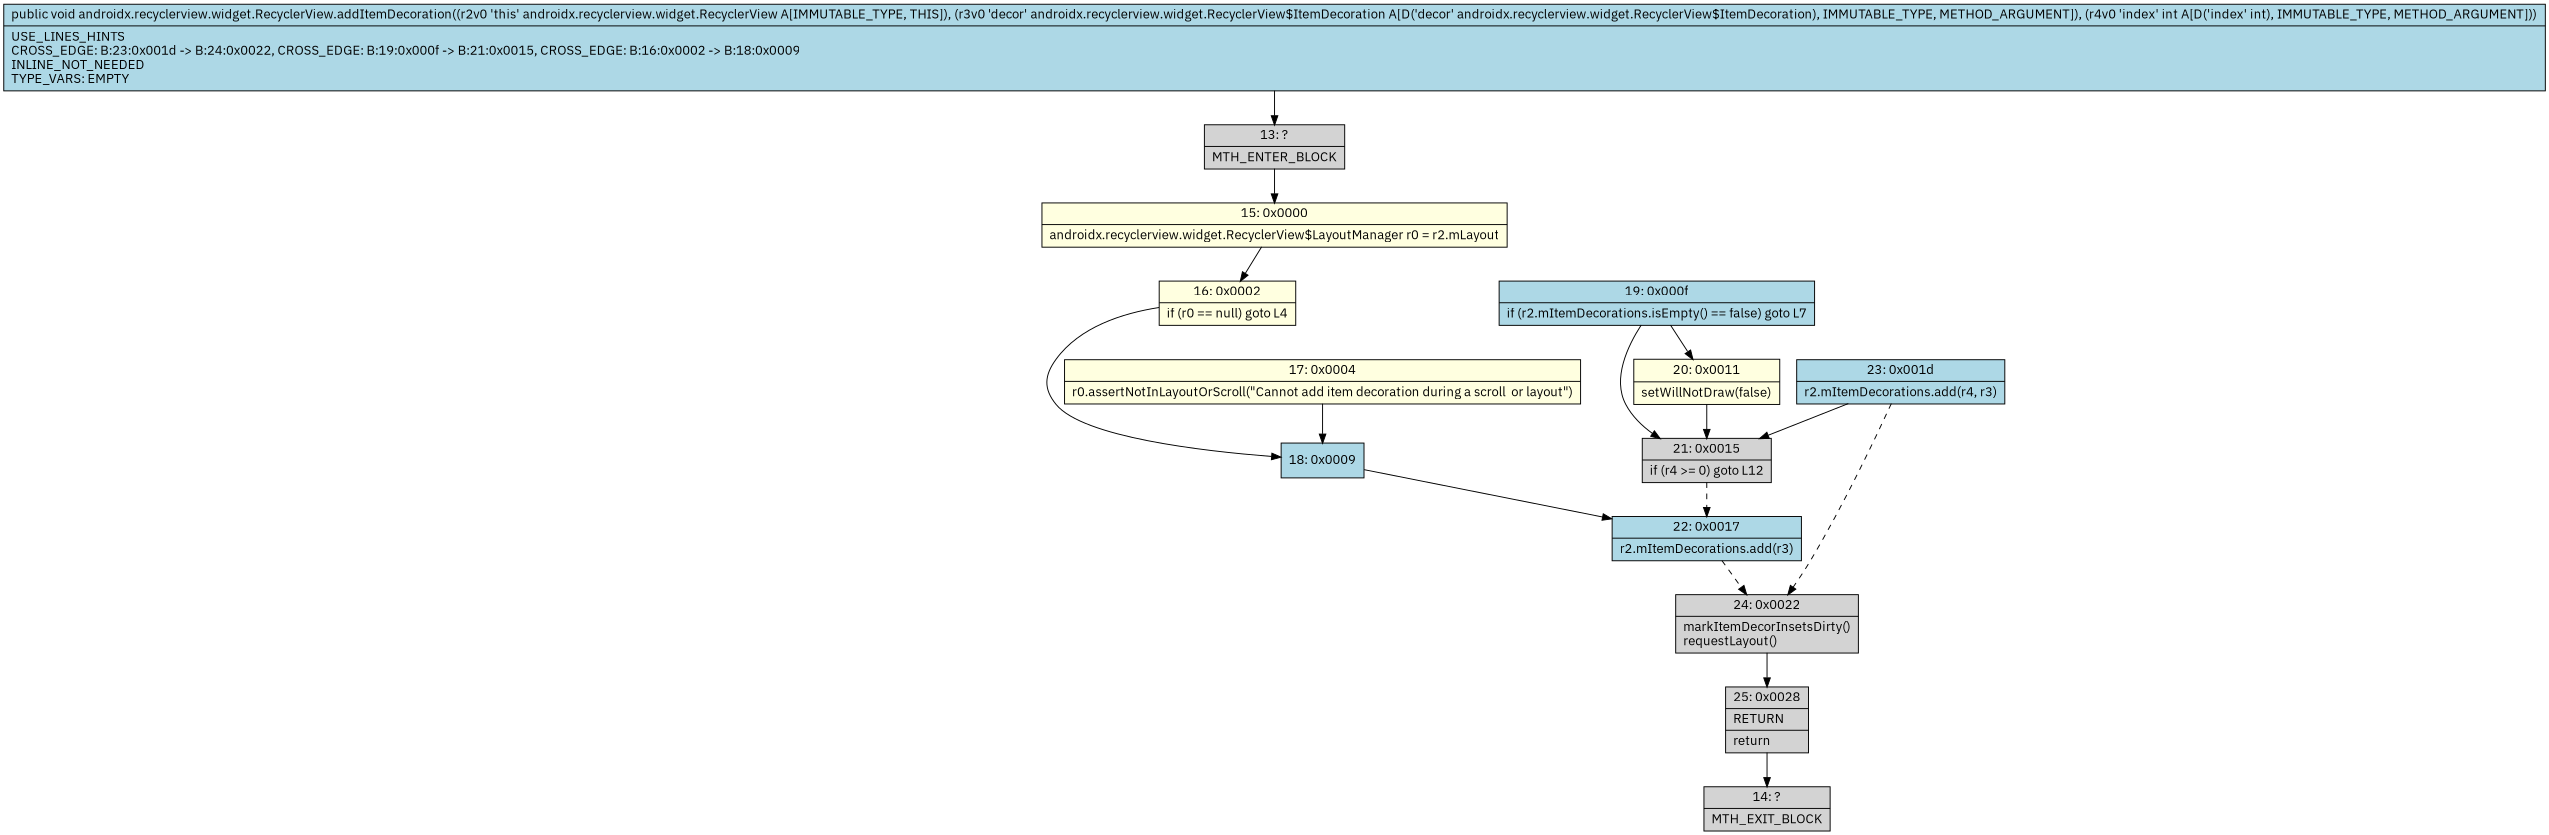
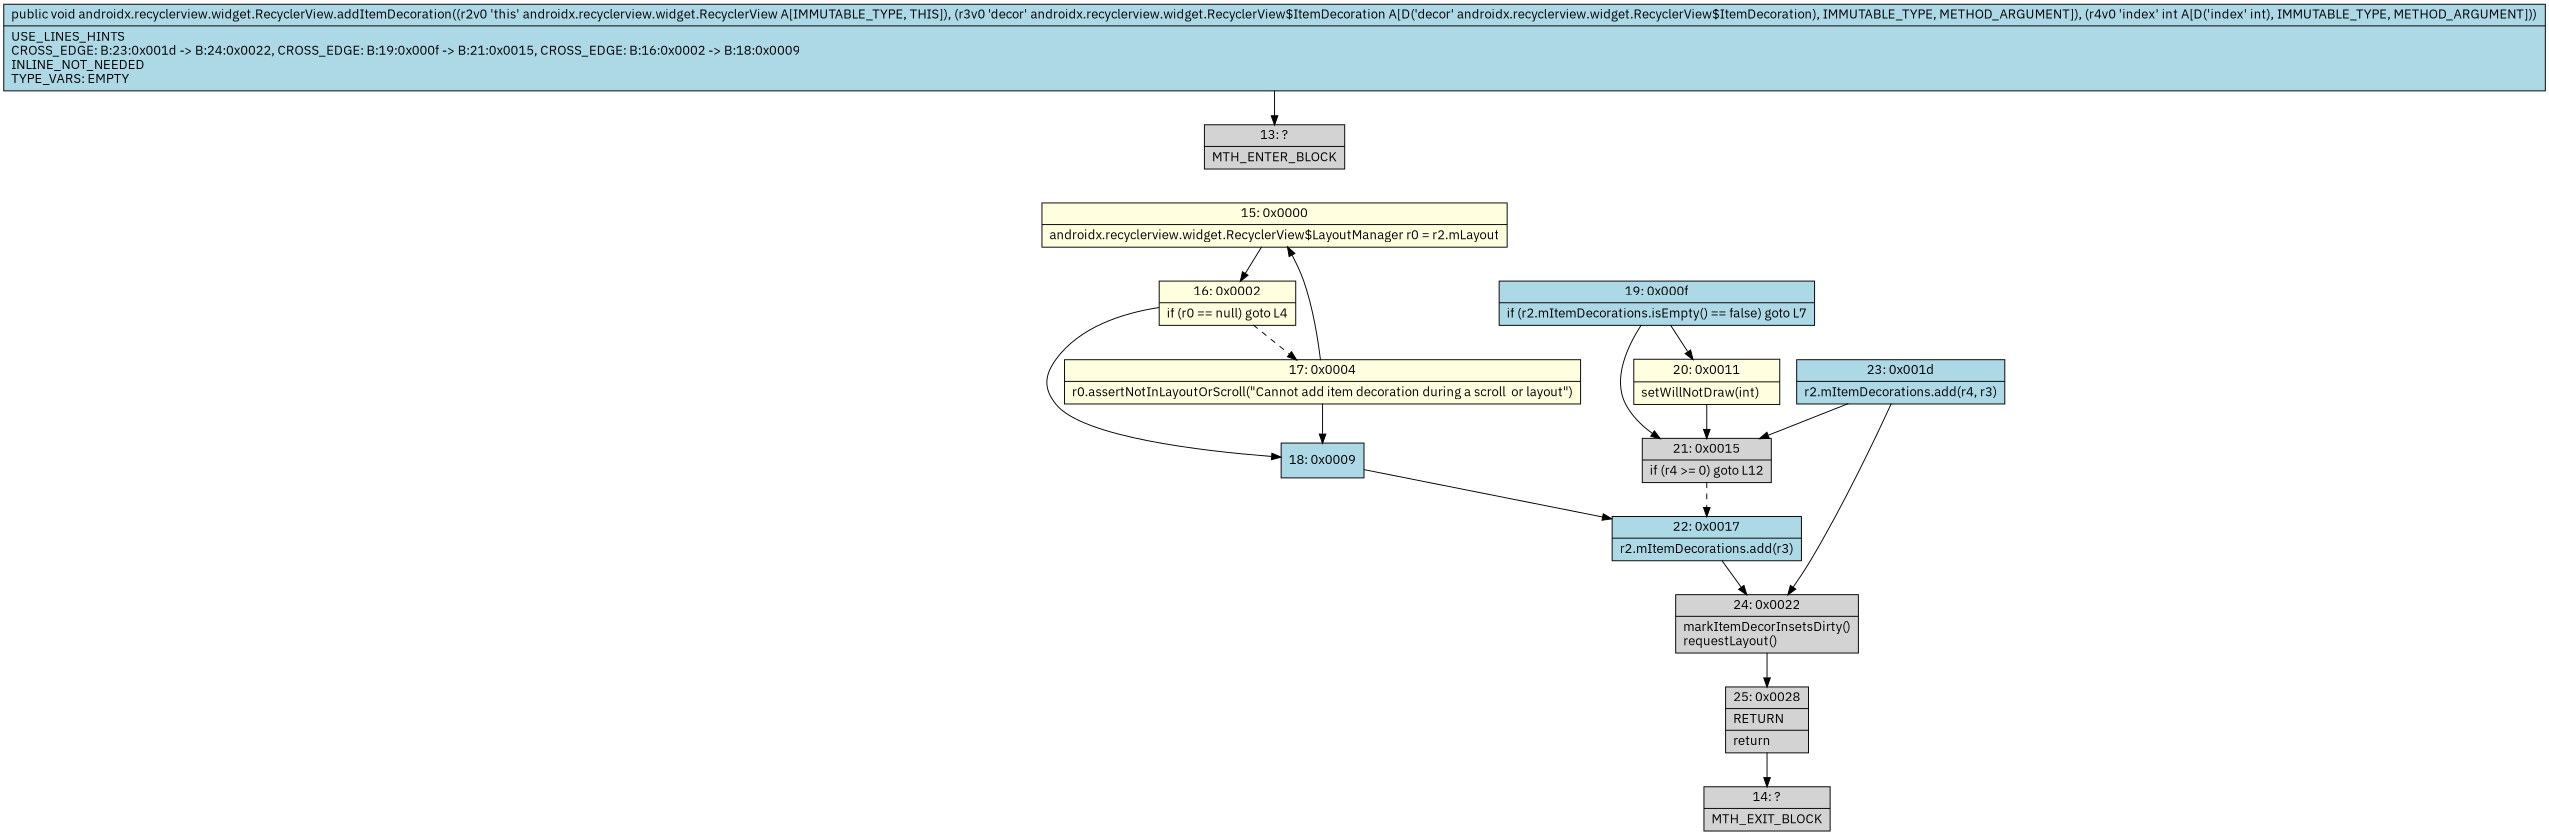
edge "13: ?" -> "15: 0x0000": now "17: 0x0004" -> "15: 0x0000"
edge "16: 0x0002" -> "17: 0x0004": added
node "20: 0x0011": text "setWillNotDraw(false)" -> "setWillNotDraw(int)"
edge "23: 0x001d" -> "24: 0x0022": style dashed -> solid
edge "22: 0x0017" -> "24: 0x0022": style dashed -> solid
